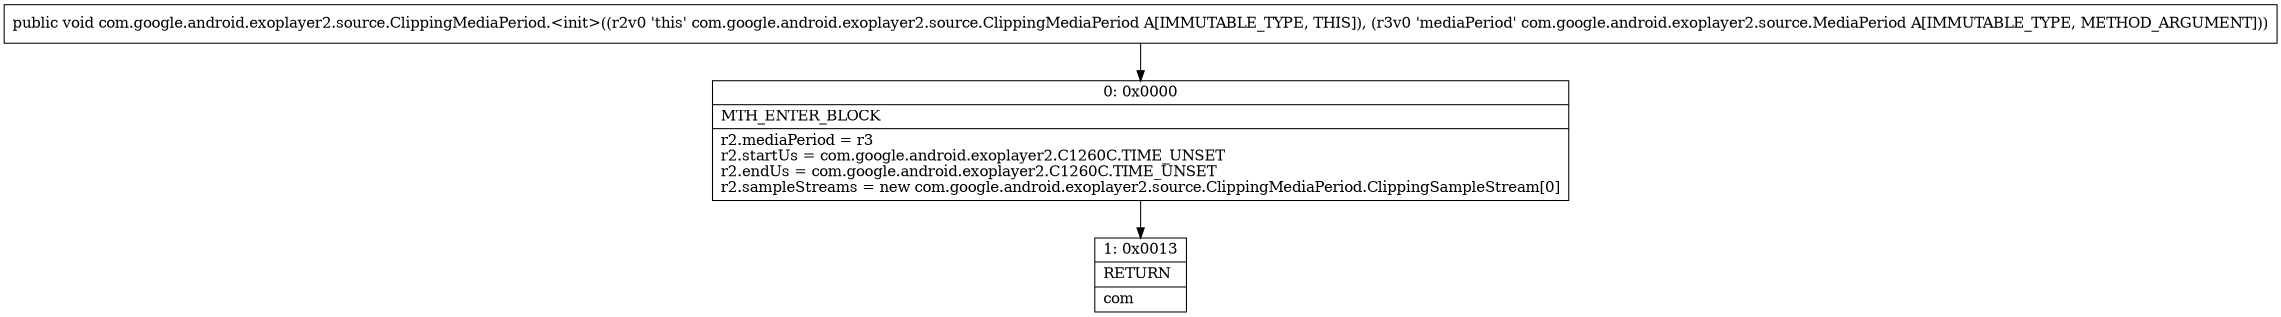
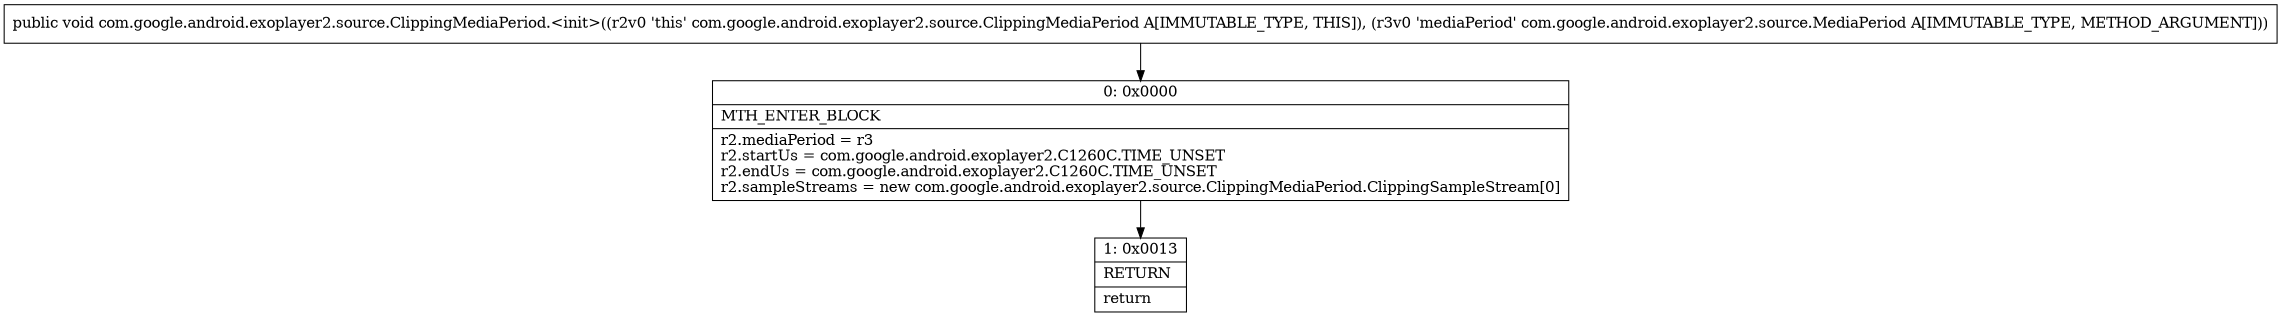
node "1: 0x0013": text "com" -> "return"
